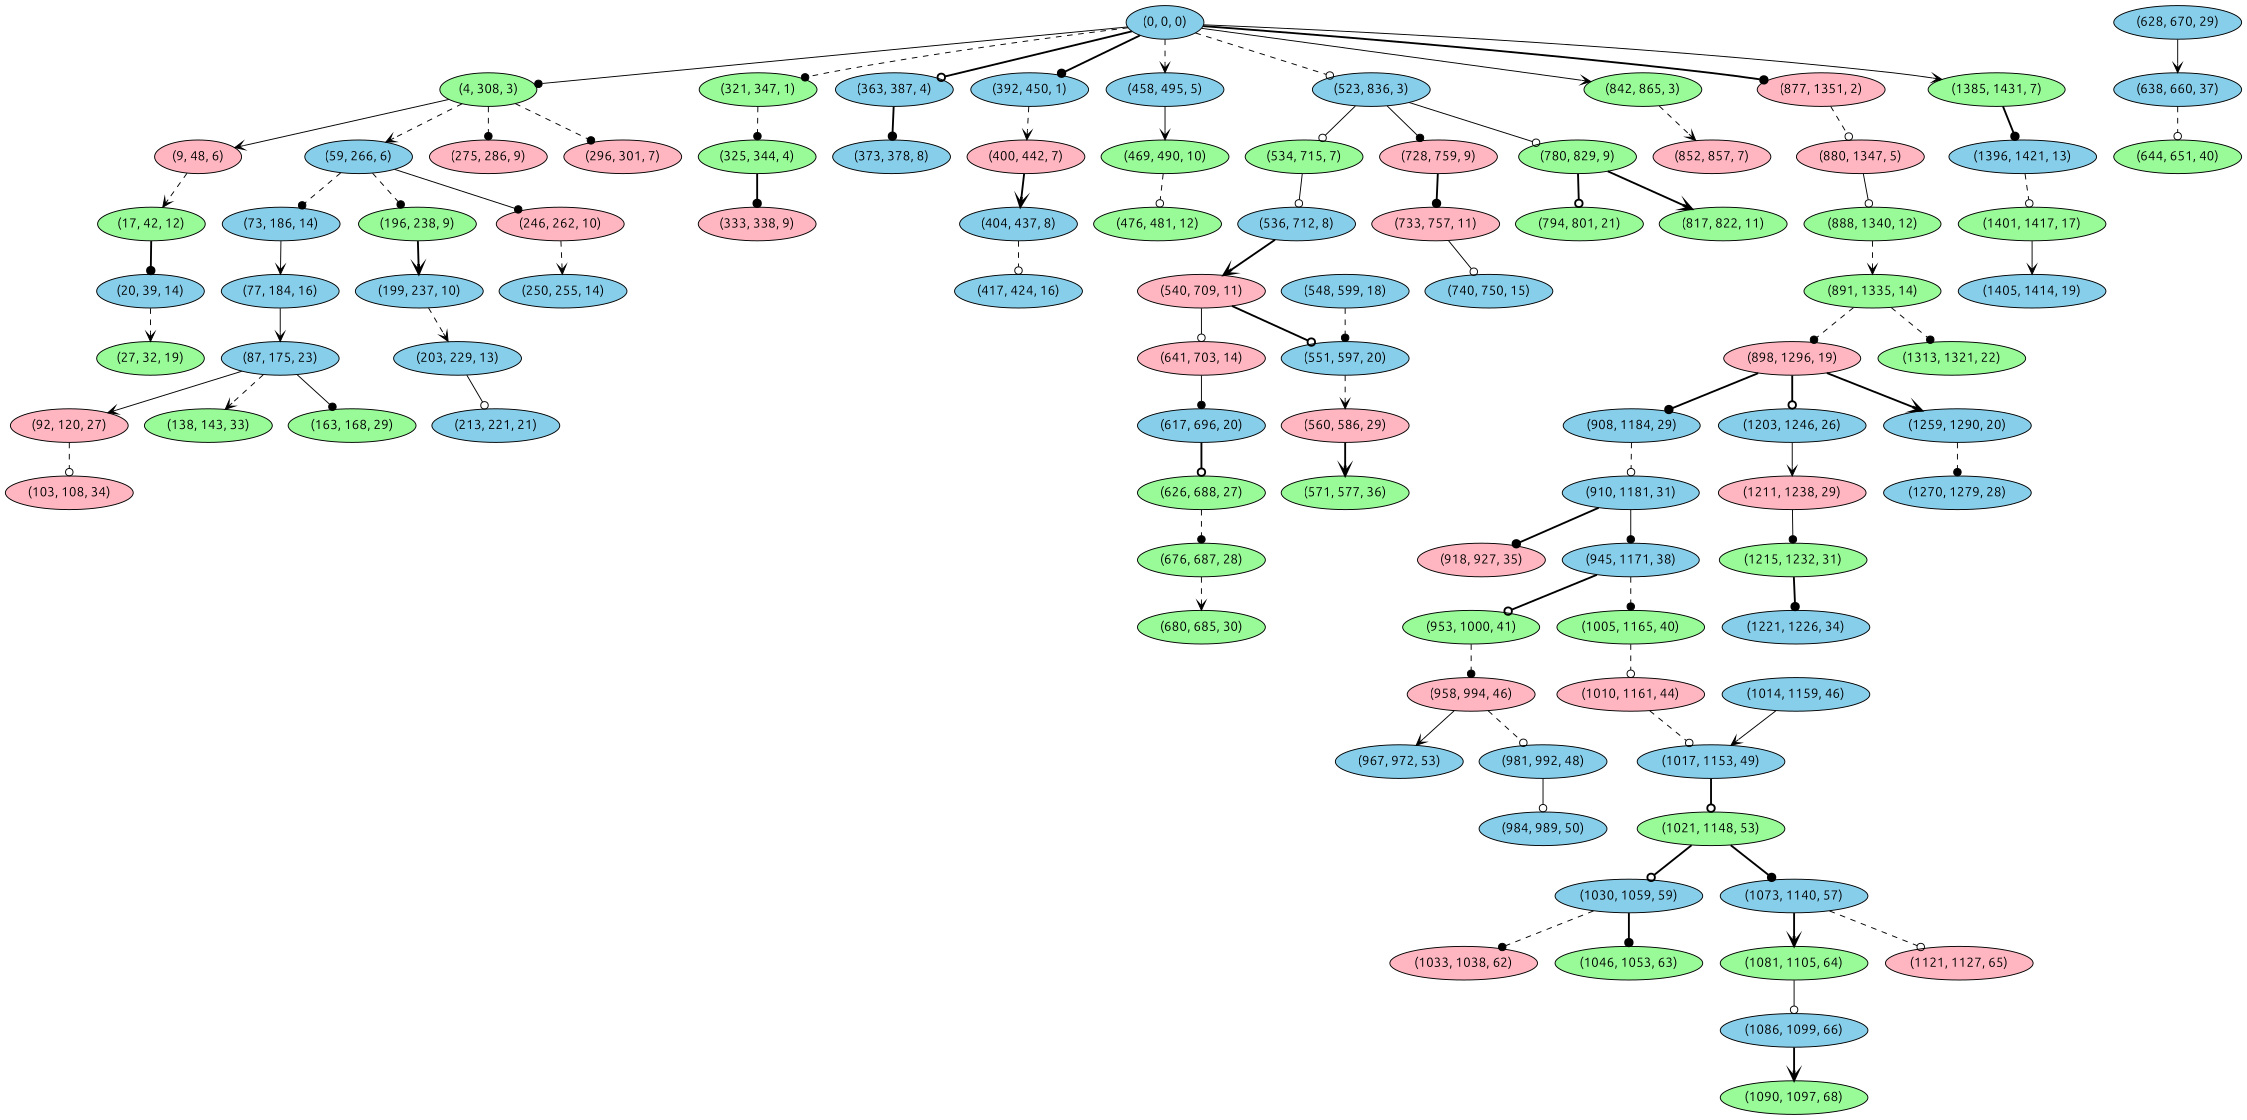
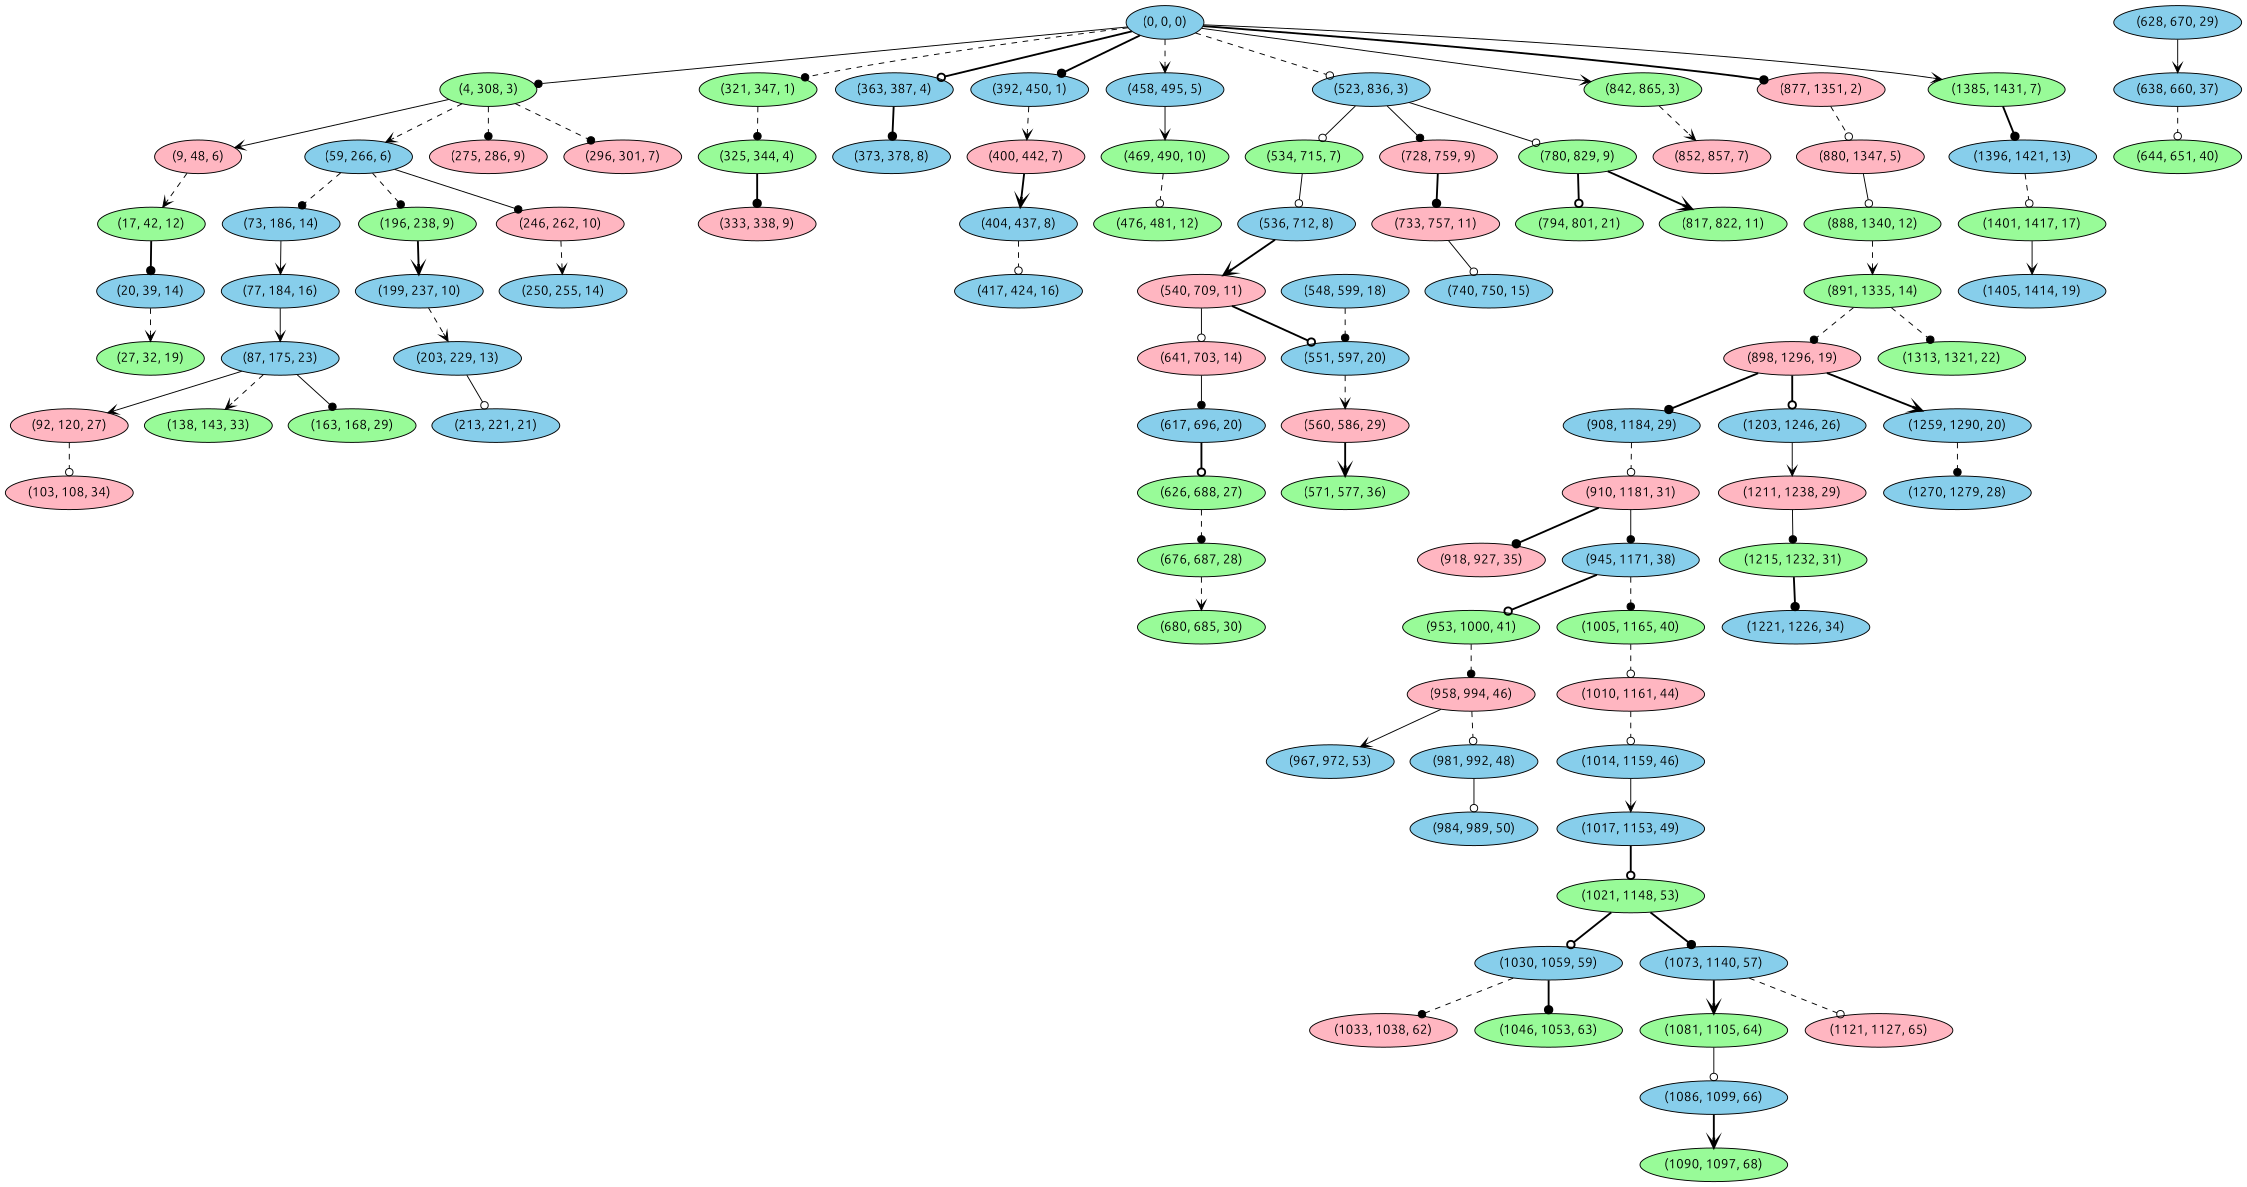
node "(910, 1181, 31)": fillcolor skyblue -> lightpink
edge "(1010, 1161, 44)" -> "(1017, 1153, 49)": now "(1010, 1161, 44)" -> "(1014, 1159, 46)"
